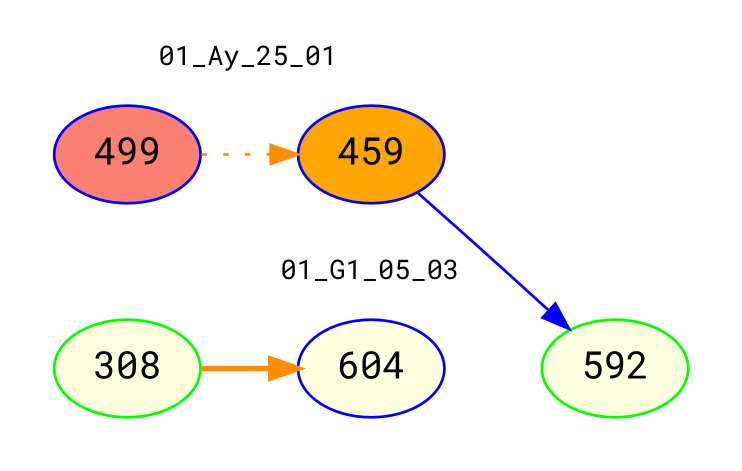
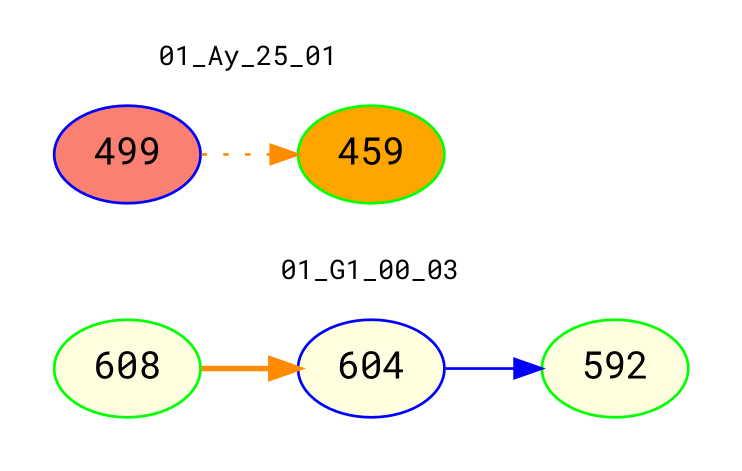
node "459": color blue -> green
edge "459" -> "592": now "604" -> "592"
cluster "01_G1_05_03": label "01_G1_05_03" -> "01_G1_00_03"
node "308": label "308" -> "608"
